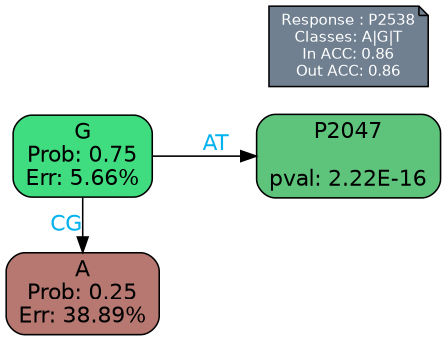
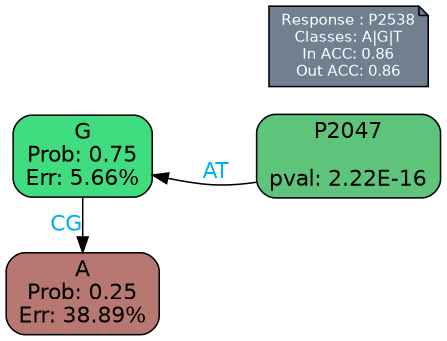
edge "G Prob: 0.75 Err: 5.66%" -> "P2047 pval: 2.22E-16": reversed
